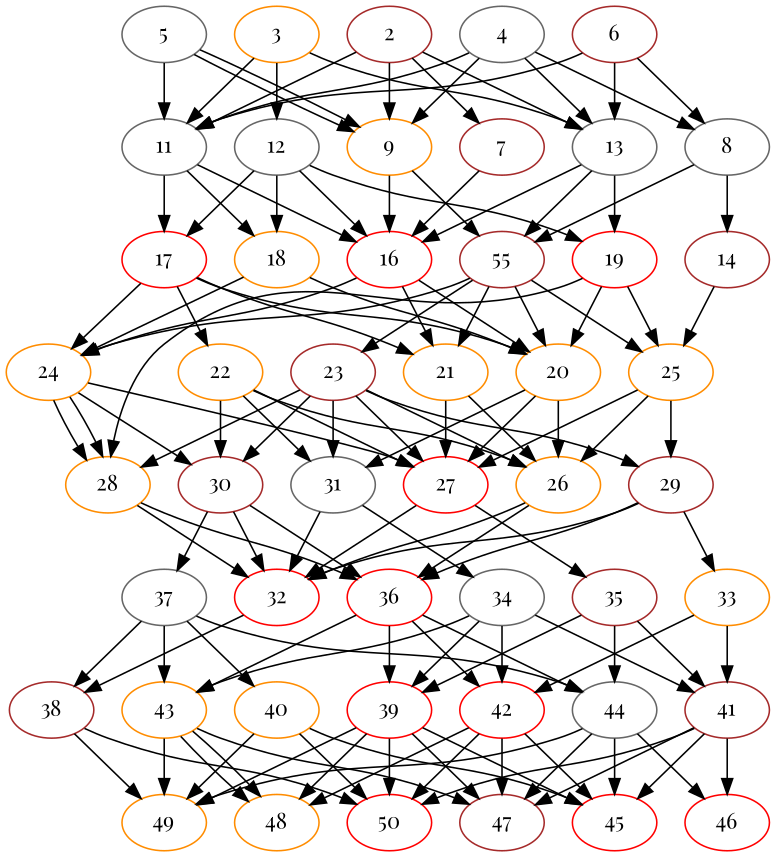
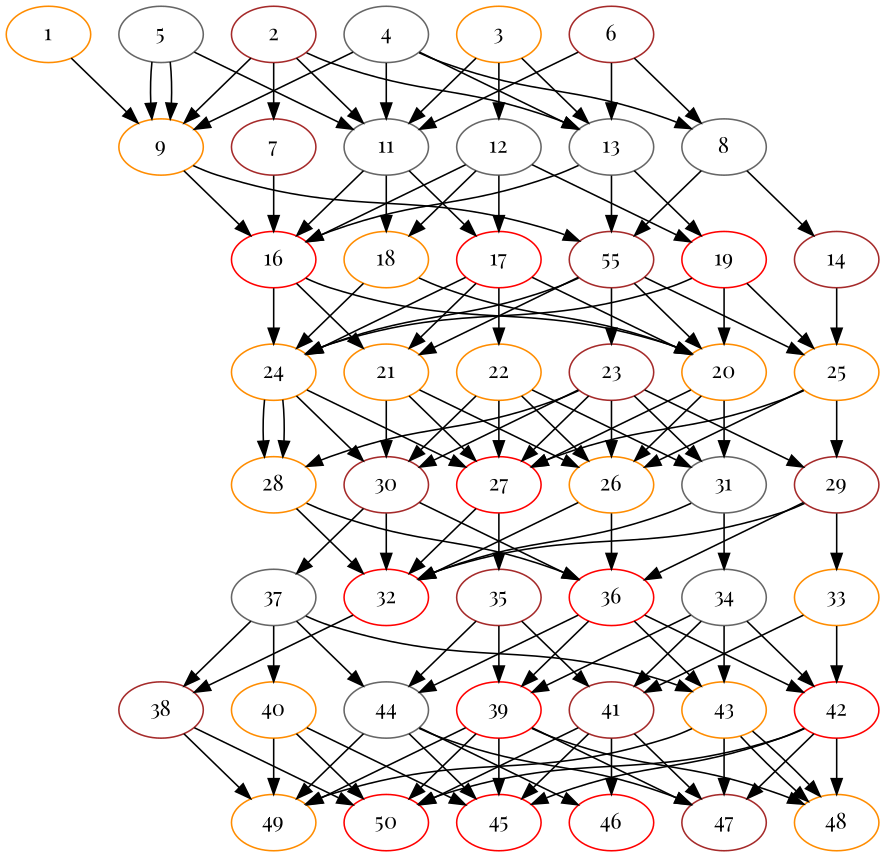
node "1": added
edge "19" -> "28": now "19" -> "24"
edge "21" -> "30": added
